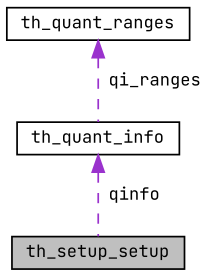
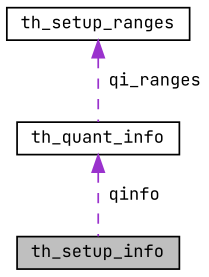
node "th_quant_ranges": label "th_quant_ranges" -> "th_setup_ranges"
node "th_setup_setup": label "th_setup_setup" -> "th_setup_info"
